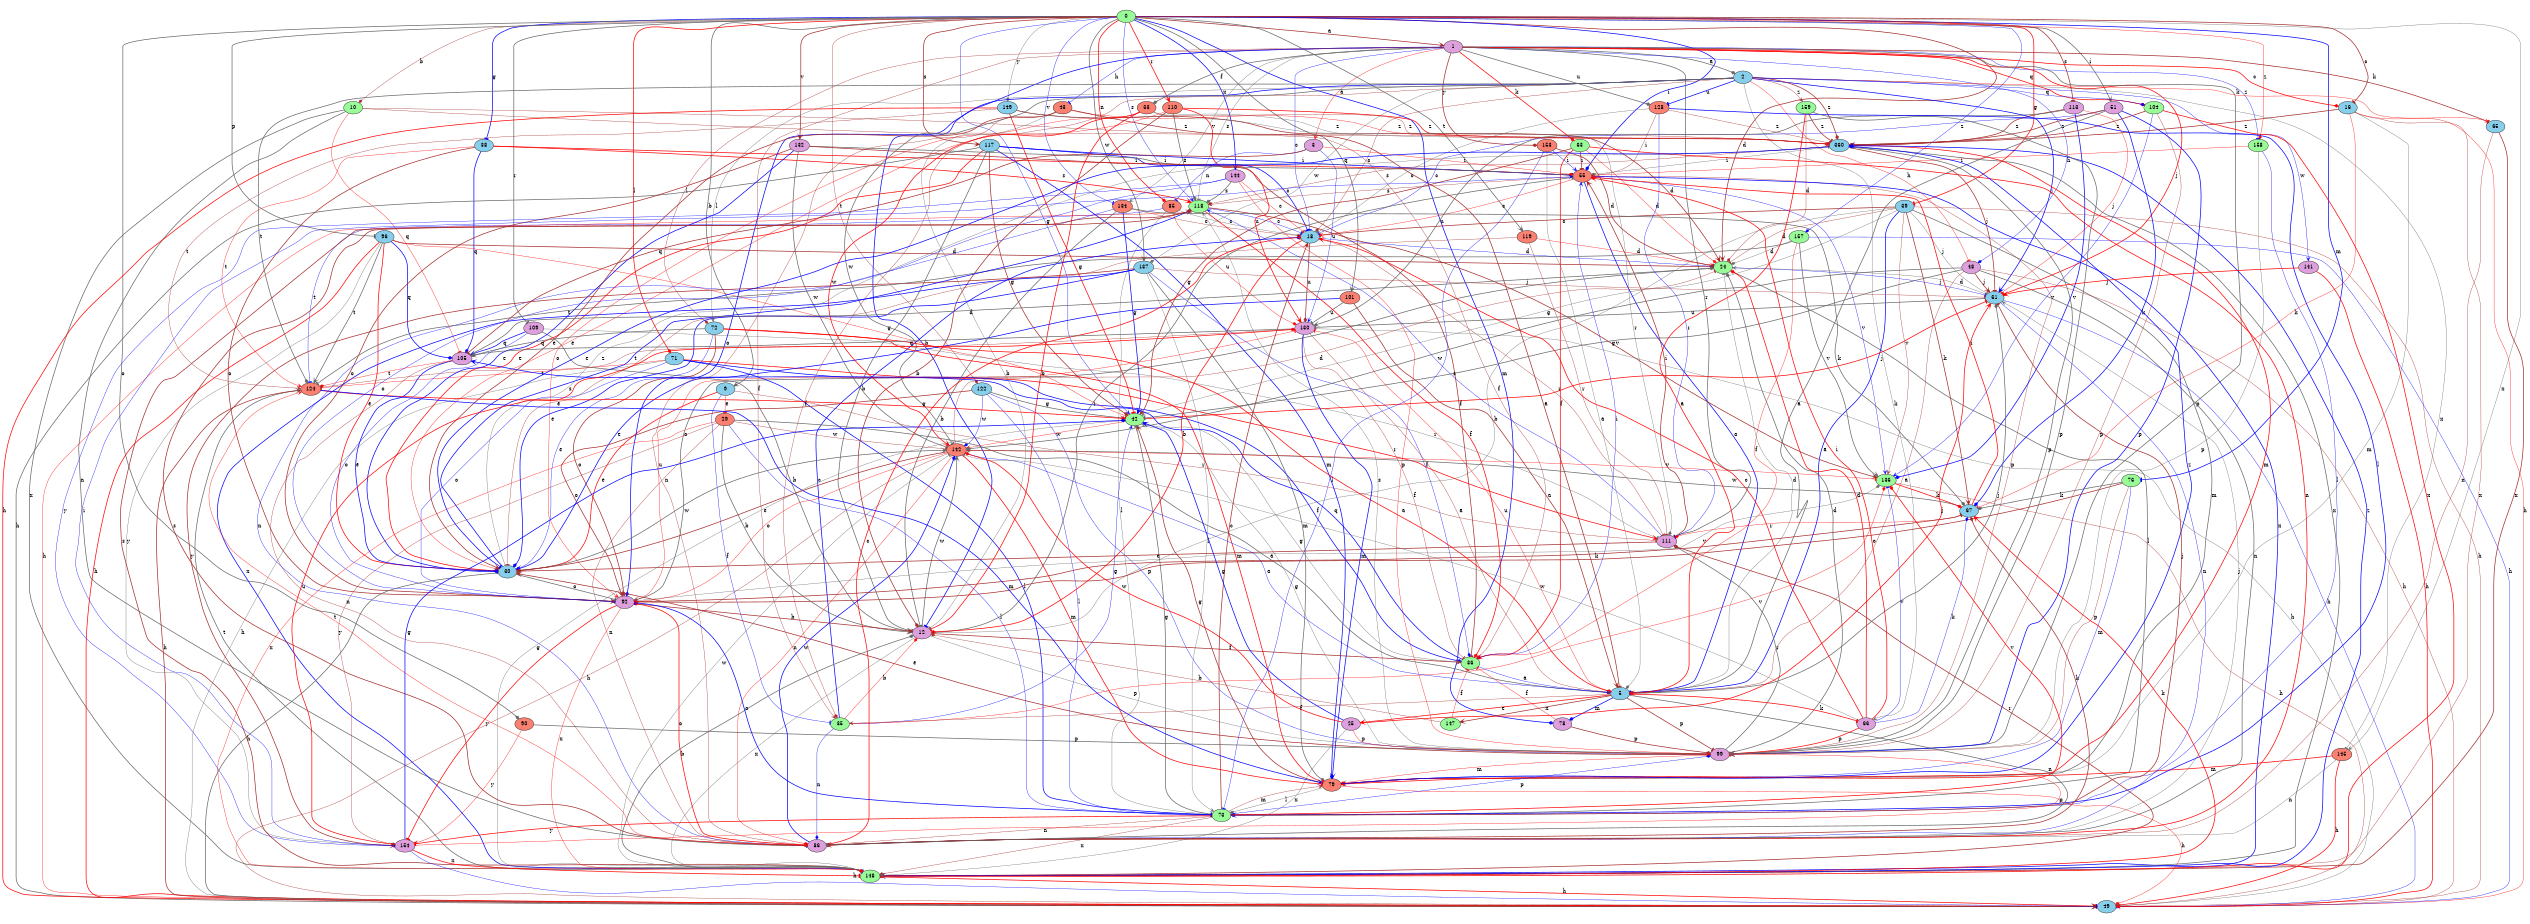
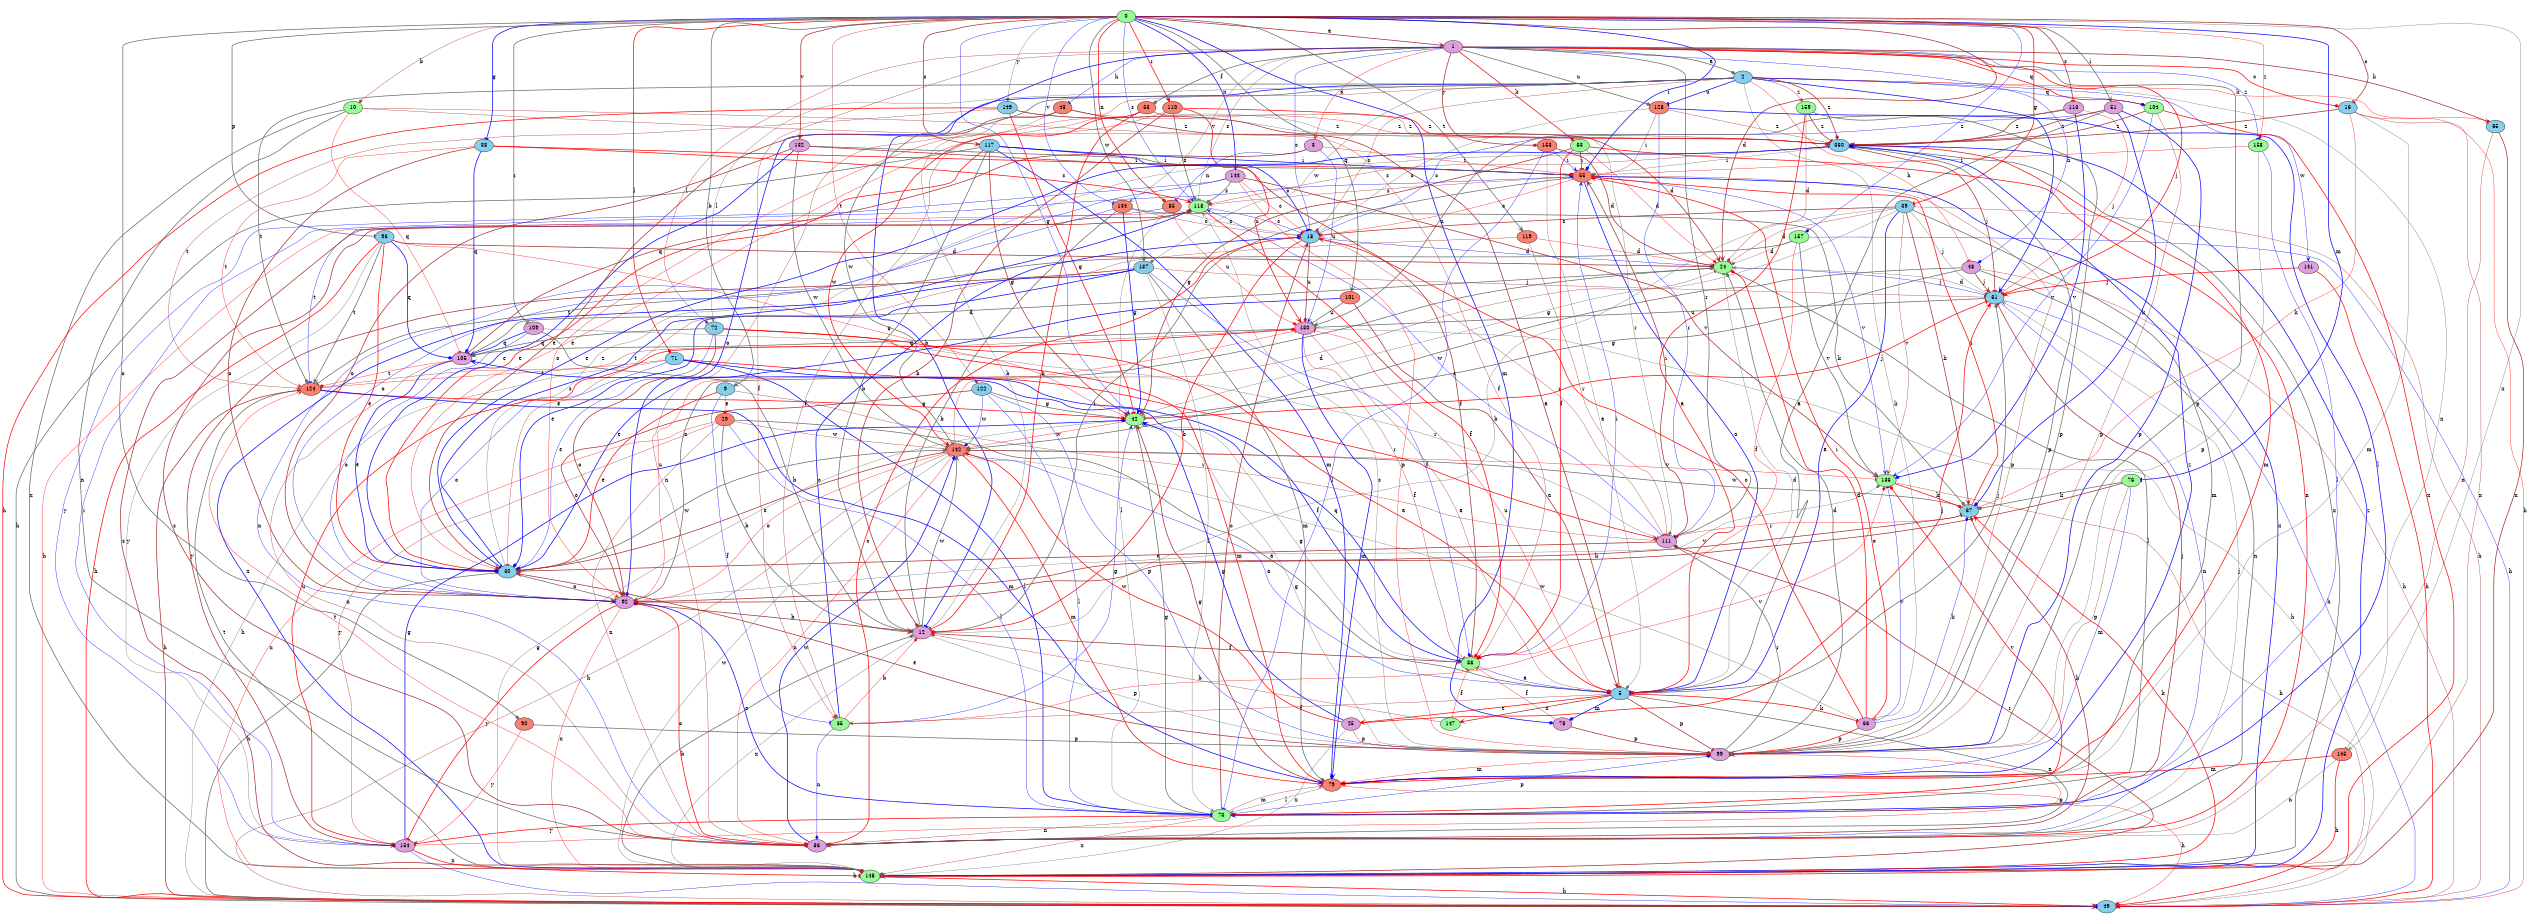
edge "118" -> "136": now "144" -> "136"
edge "48" -> "5": removed, label "a"
edge "79" -> "73": arrowhead diamond -> vee
